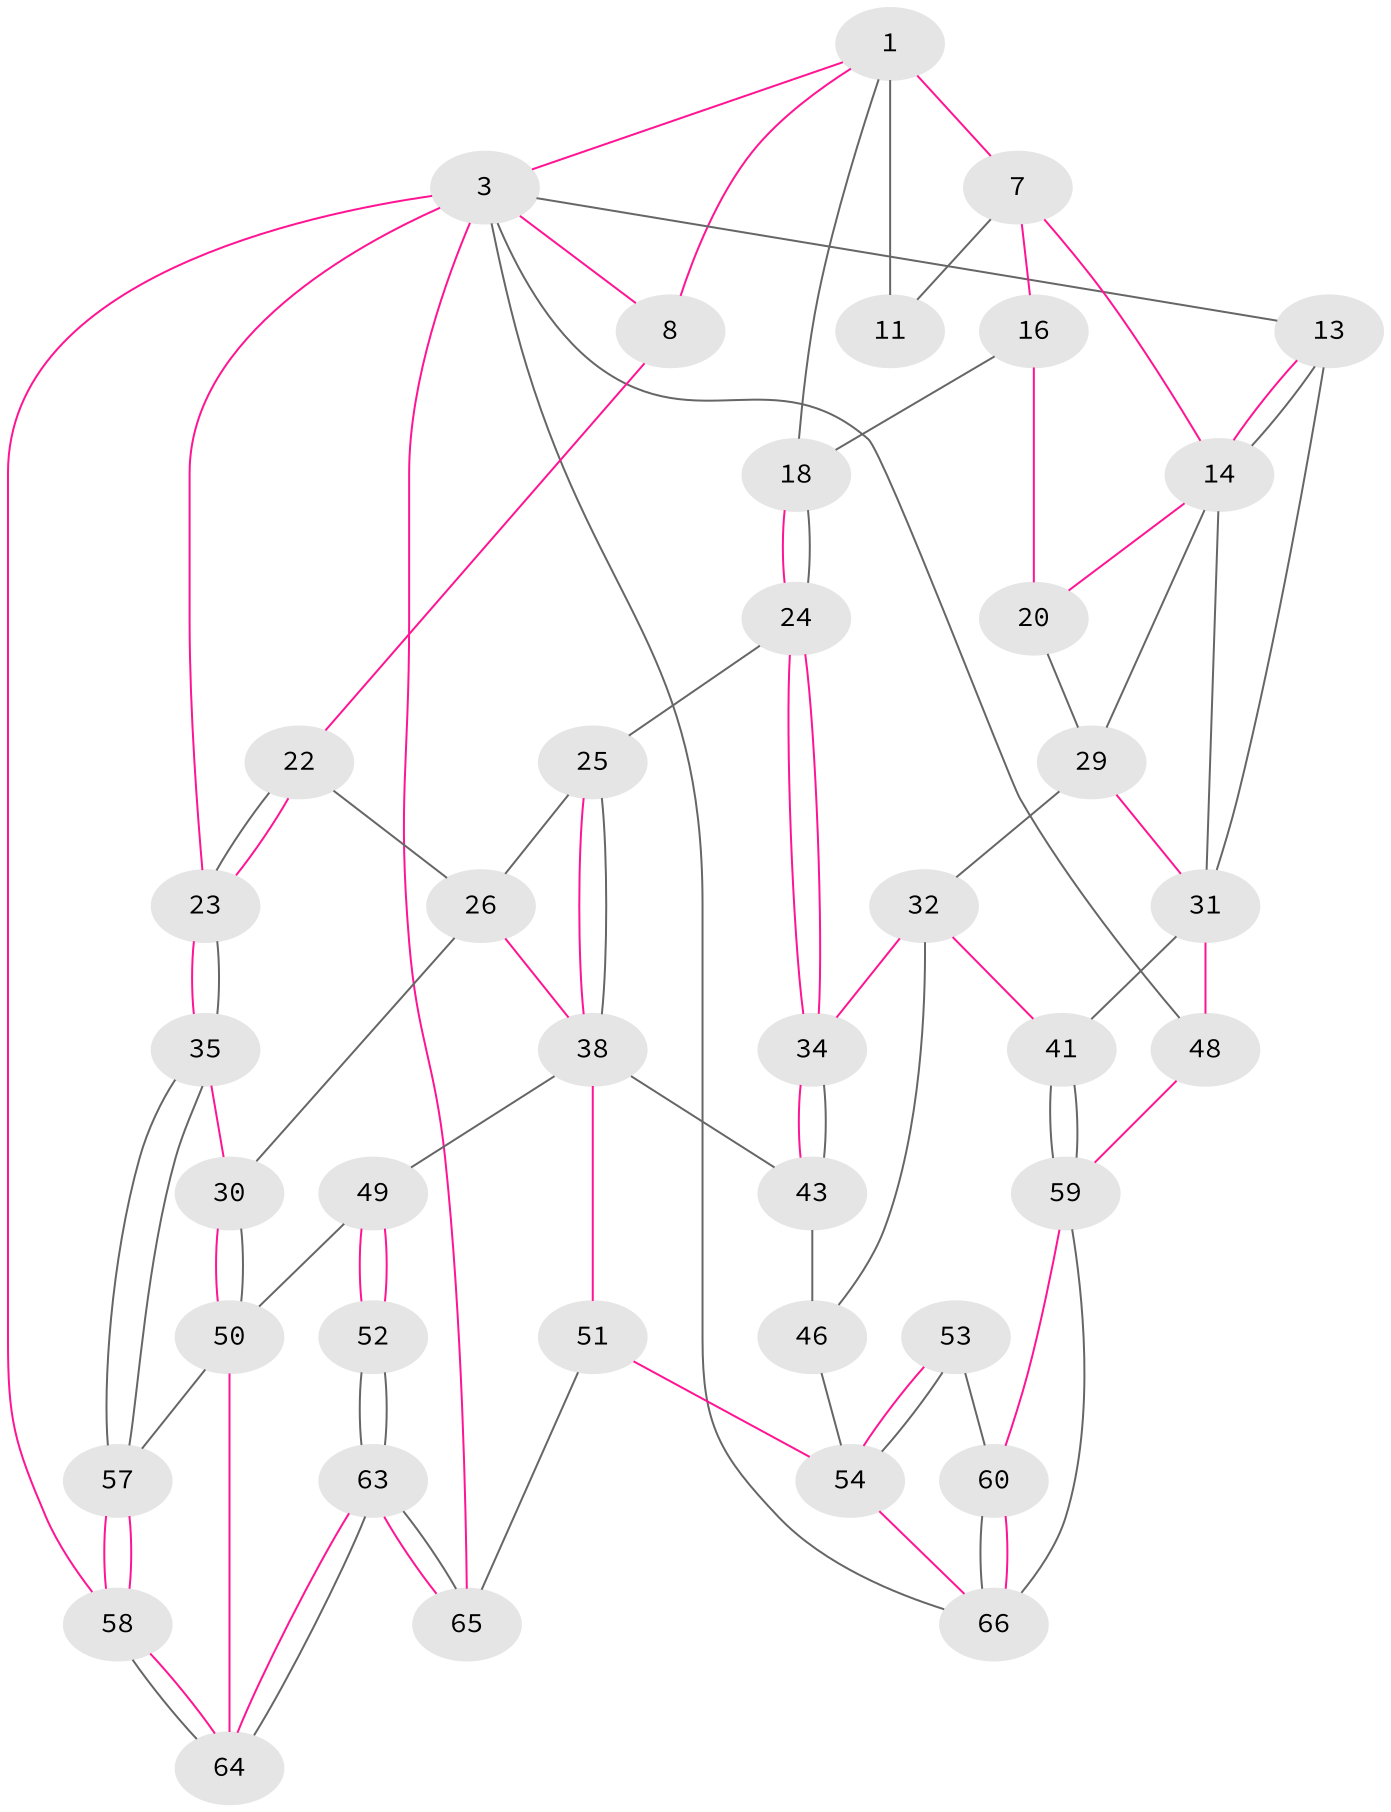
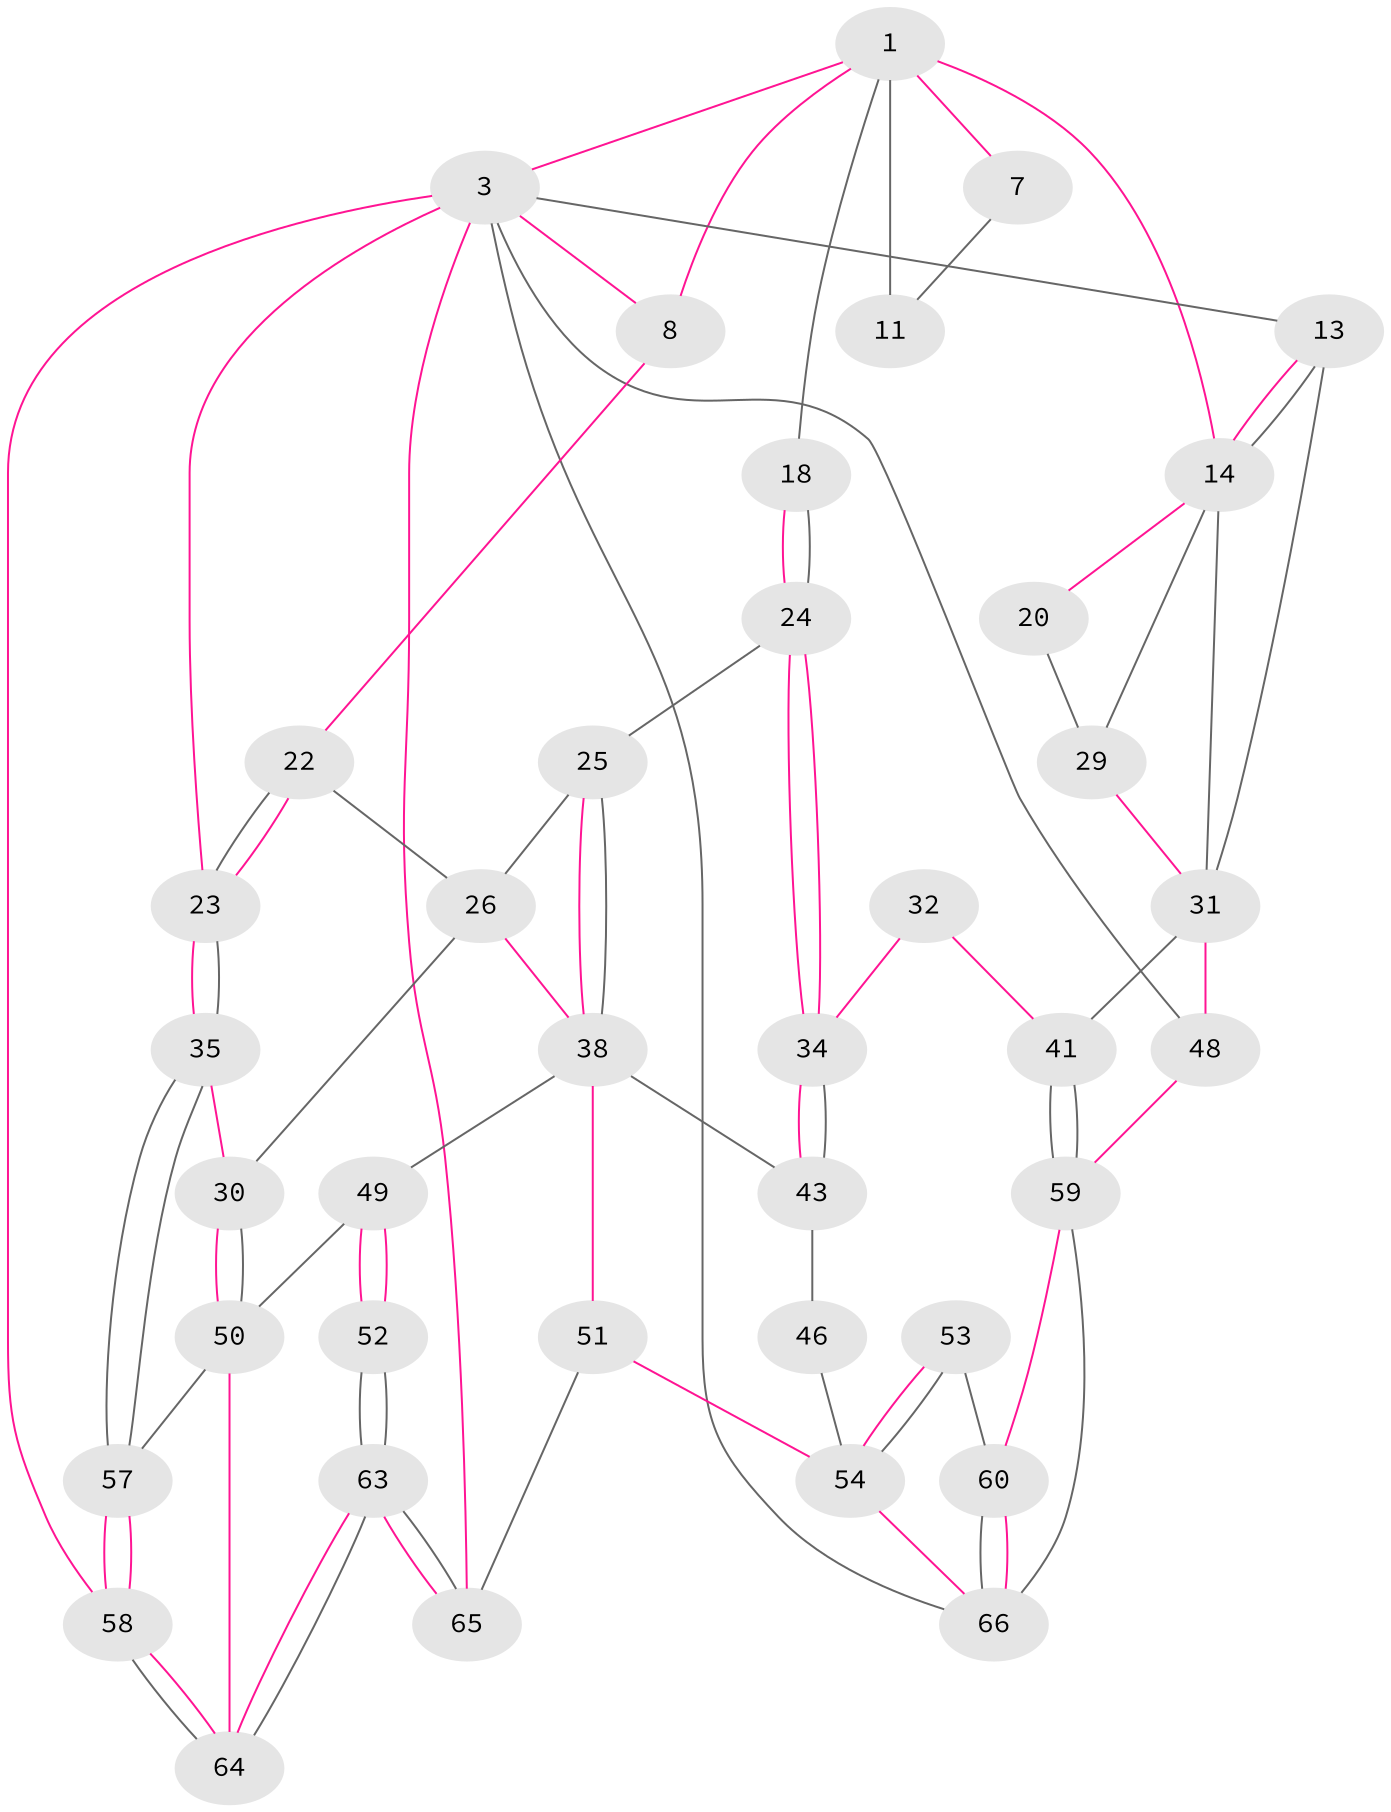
edge "7" -- "14": now "1" -- "14"
node "16": removed
edge "29" -- "32": removed
edge "32" -- "46": removed
